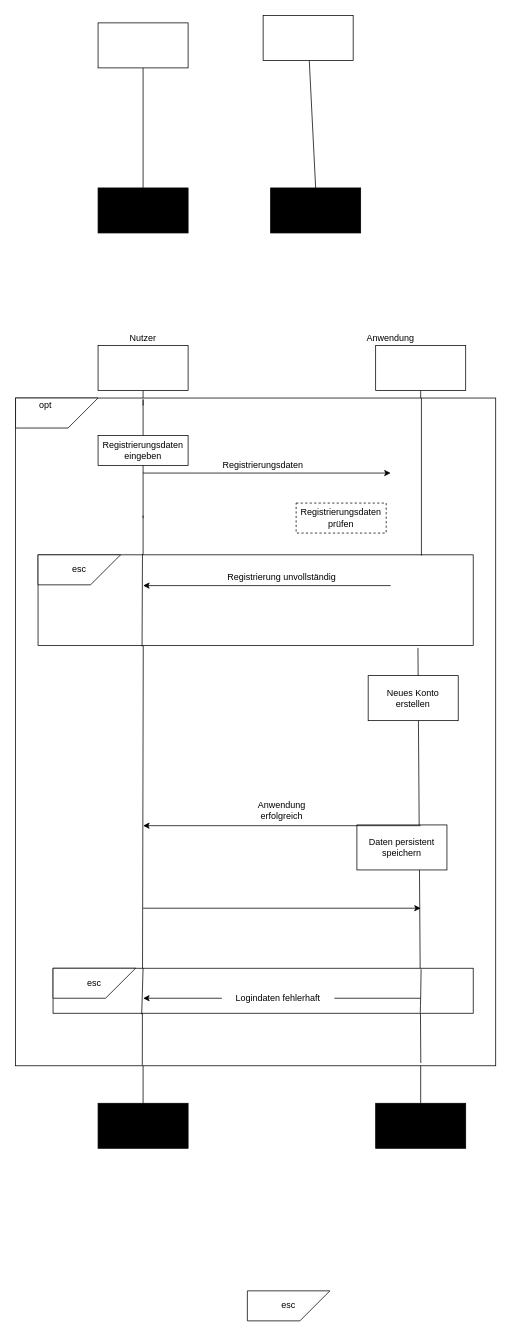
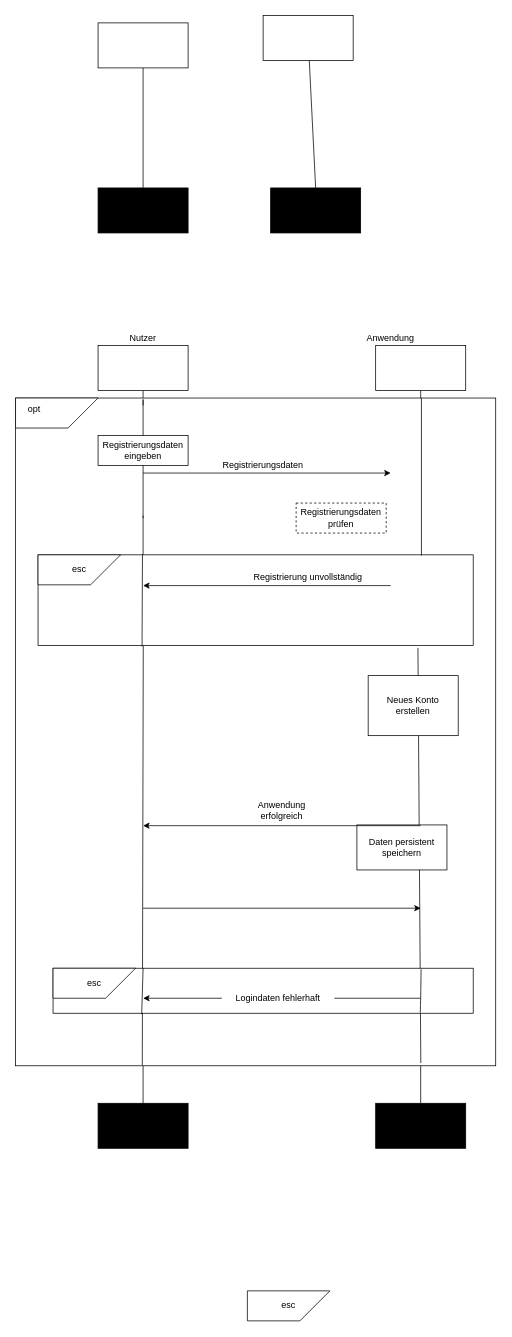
node "opt": moved (45, 405) -> (34, 409)
node "Registrierung unvollständig": moved (282, 577) -> (308, 577)
node "Neues Konto erstellen": size 90x45 -> 90x60
